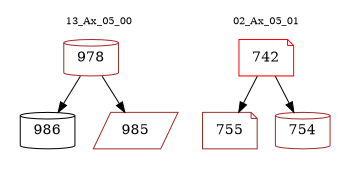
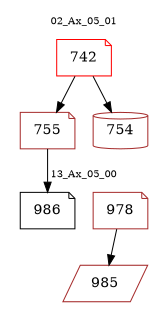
node "978": shape cylinder -> note
edge "978" -> "986": now "755" -> "986"
node "986": shape cylinder -> note
